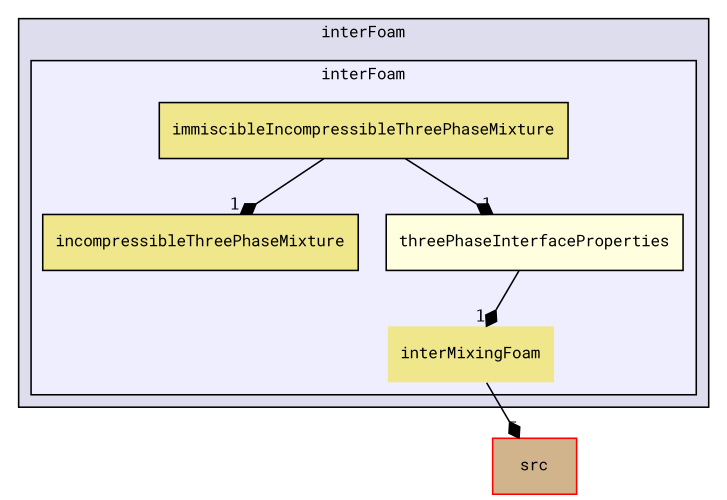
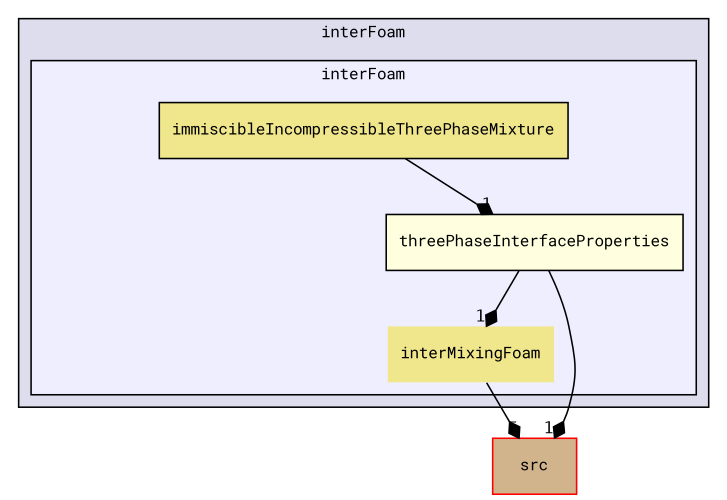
node "incompressibleThreePhaseMixture": removed
edge "threePhaseInterfaceProperties" -> "src": added
